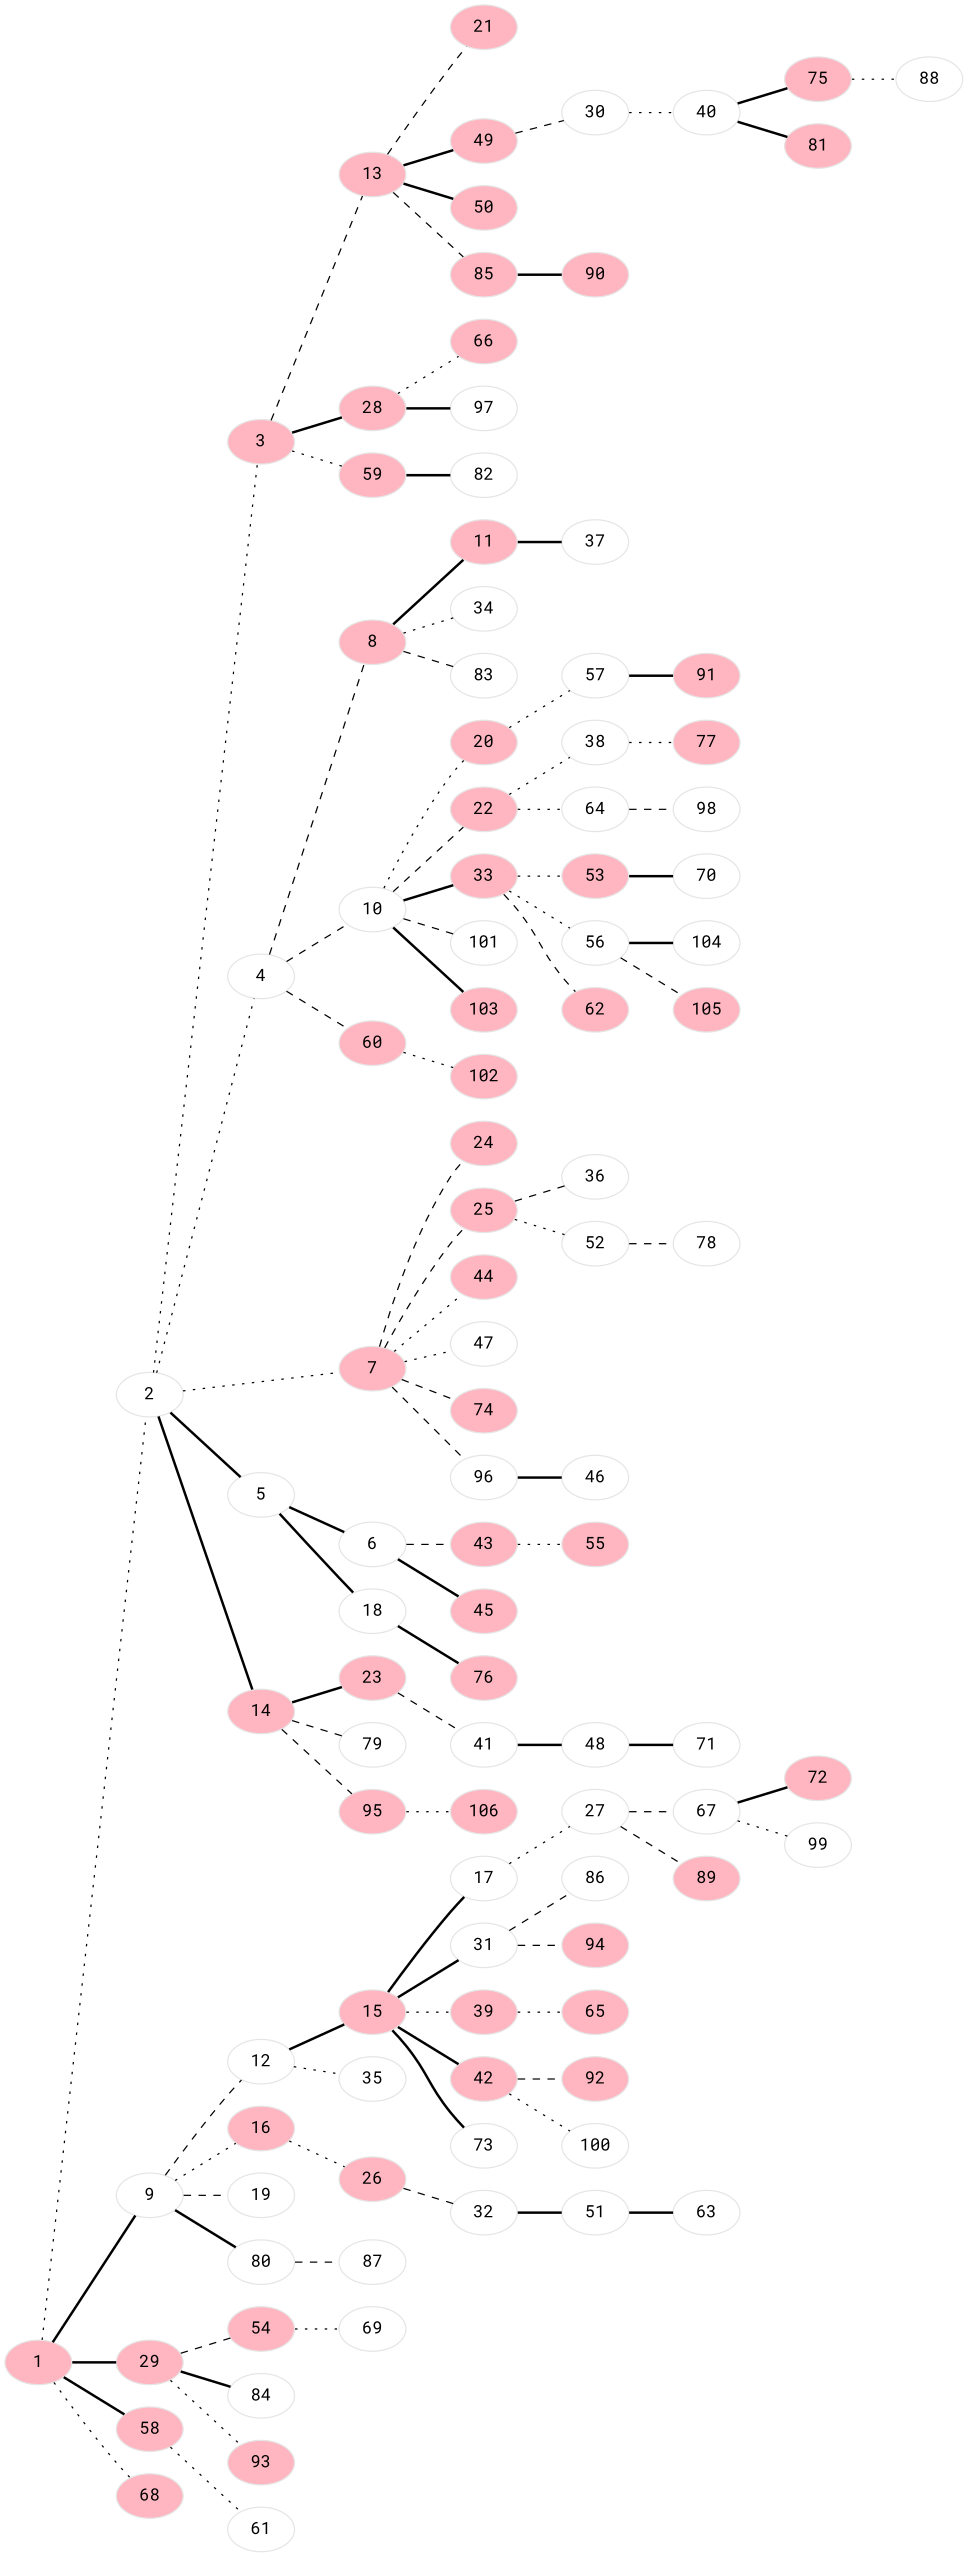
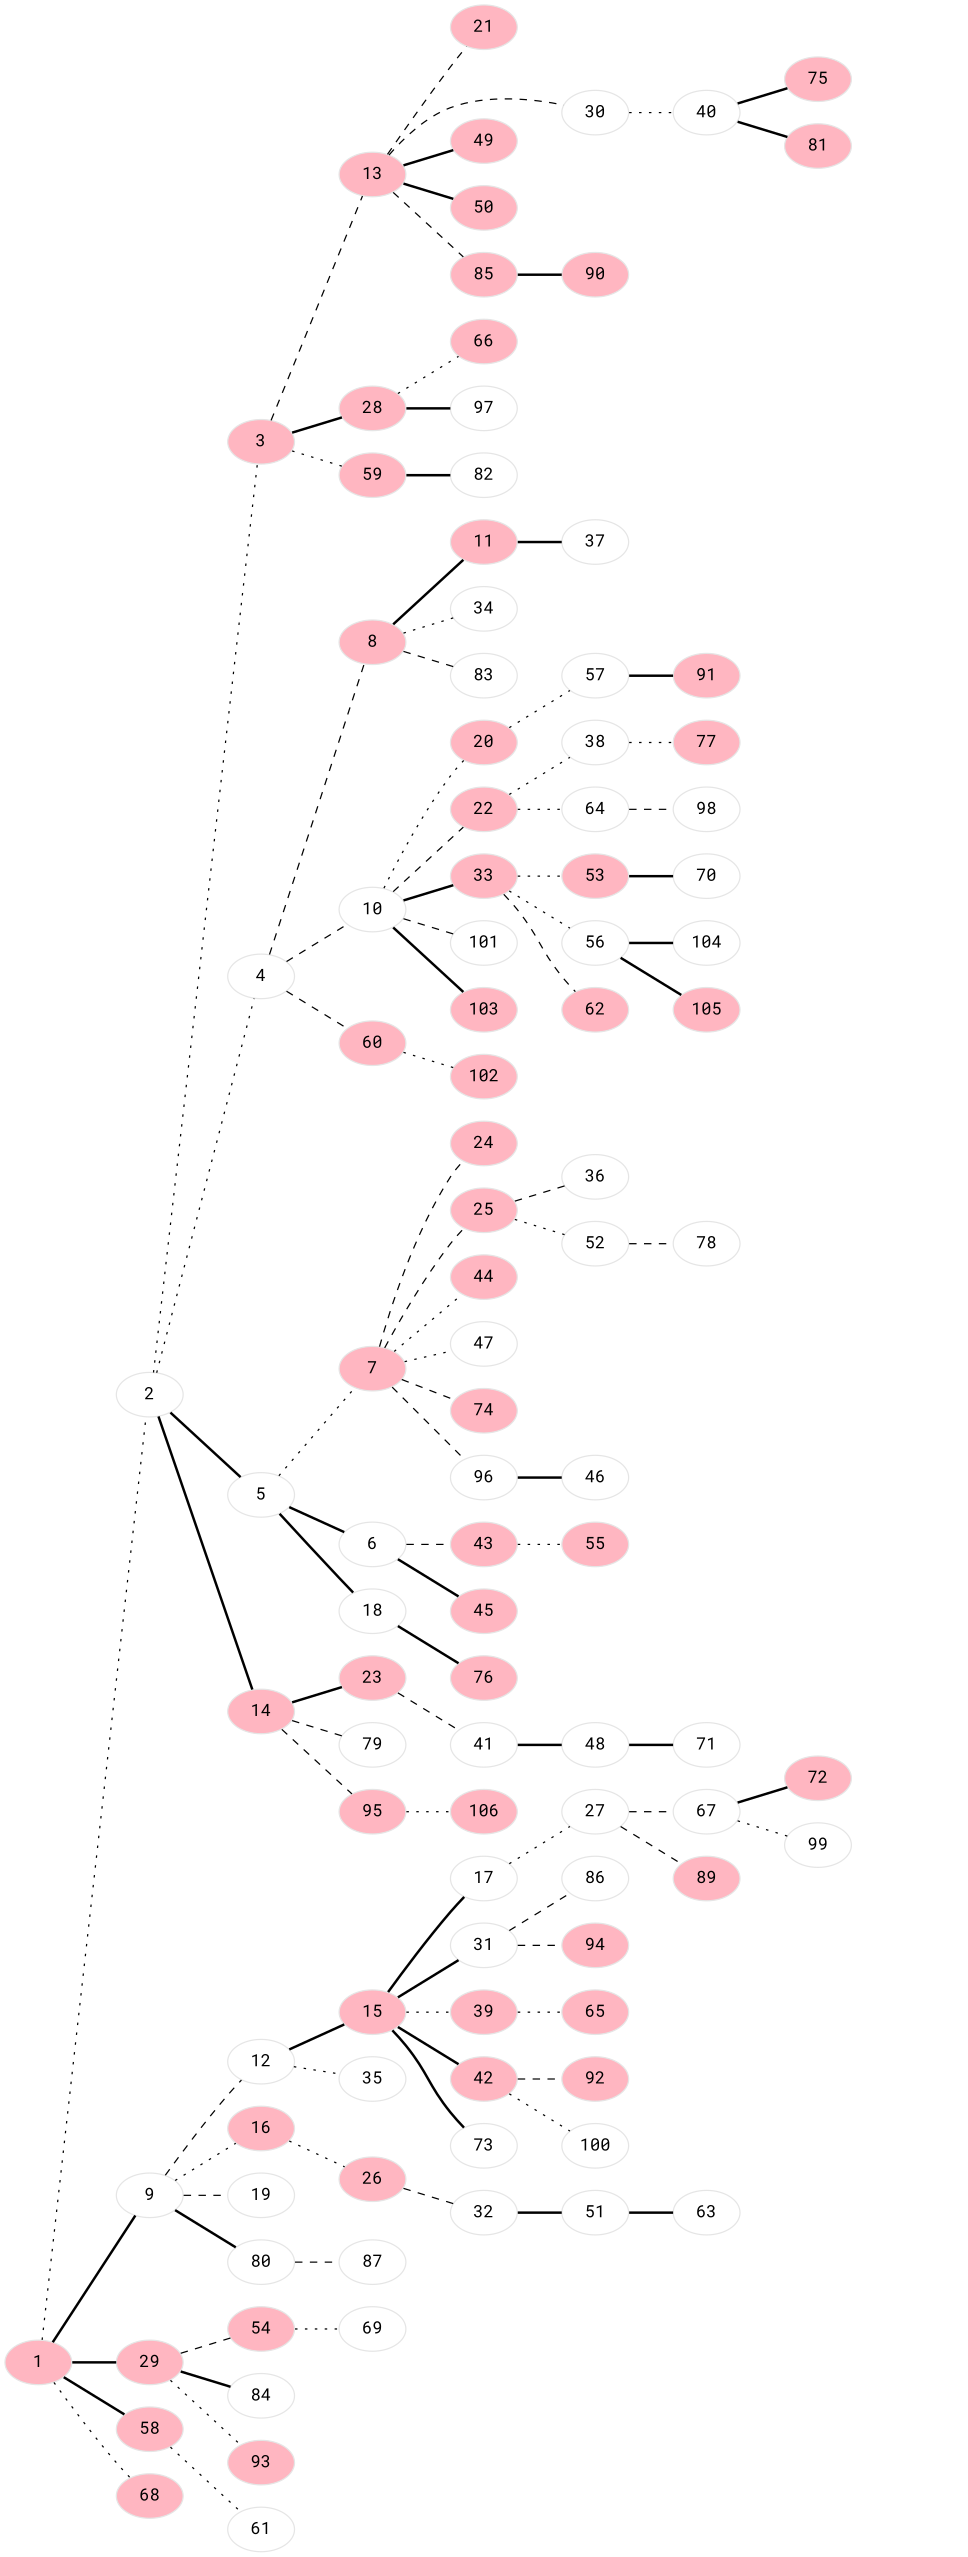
node "88": removed
edge "30" -- "49": now "30" -- "13"
edge "56" -- "105": style dashed -> bold
edge "7" -- "2": now "7" -- "5"
